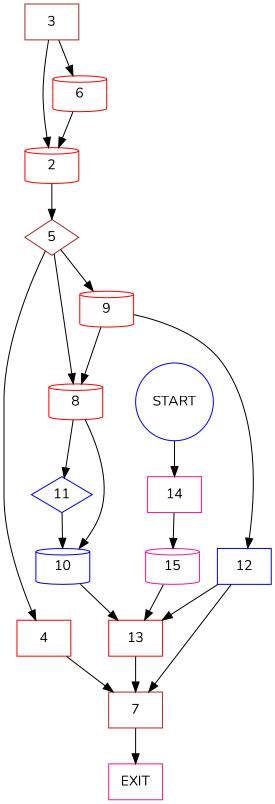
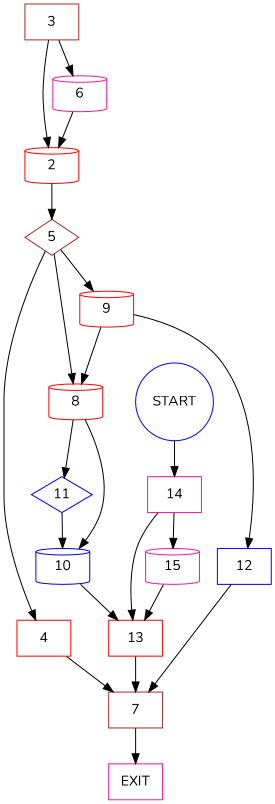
node "6": color red -> deeppink
edge "12" -> "13": now "14" -> "13"
